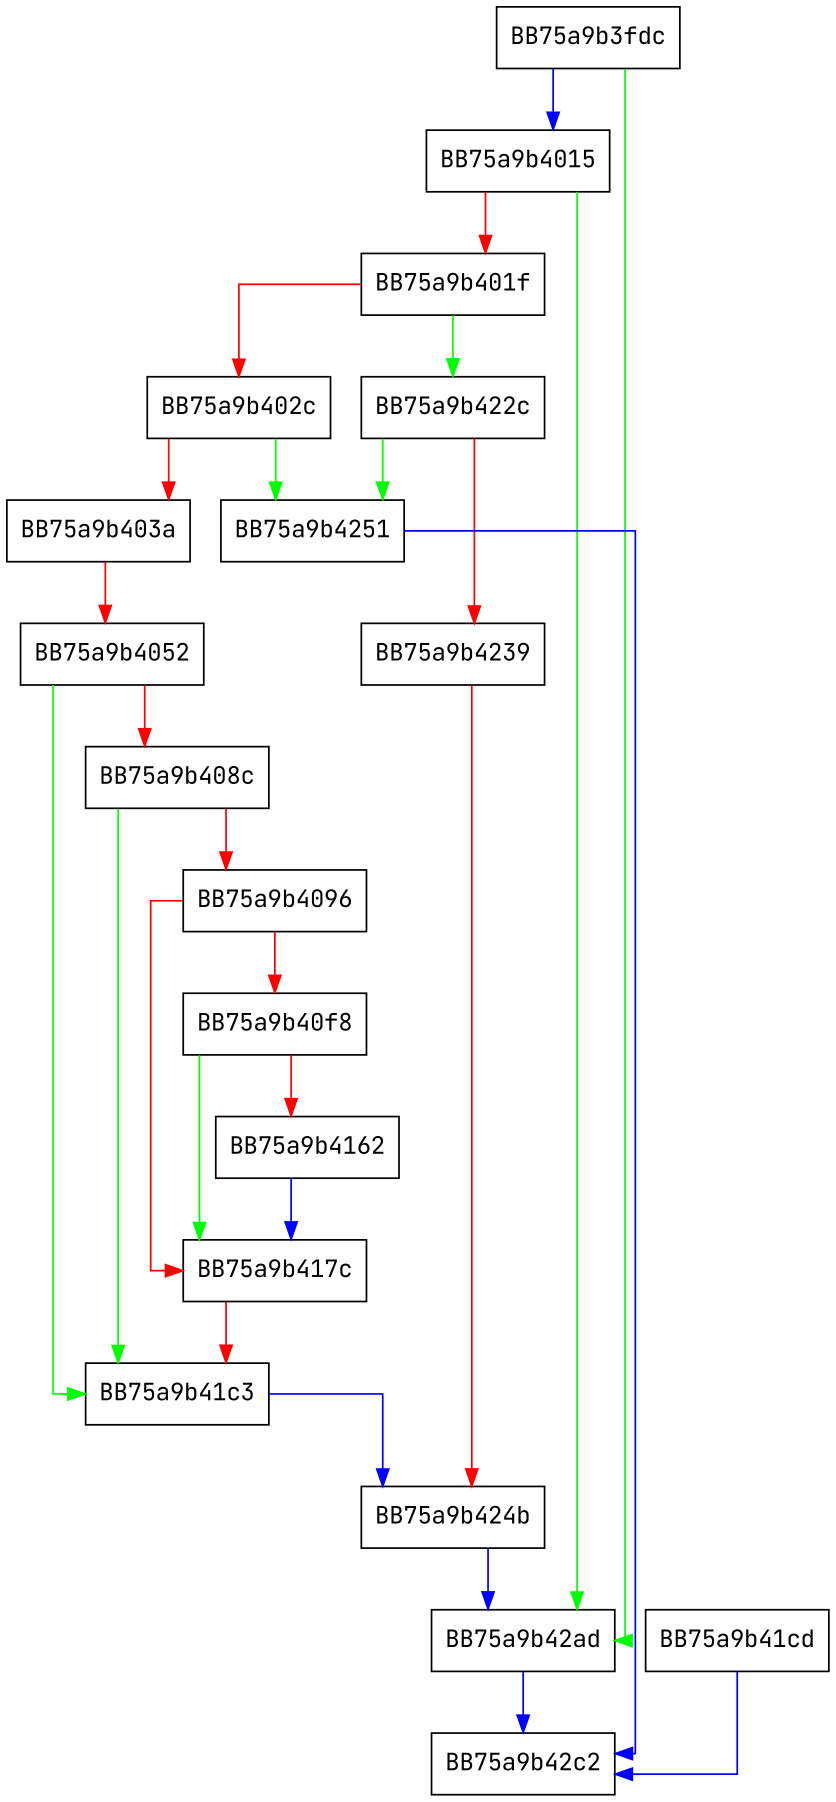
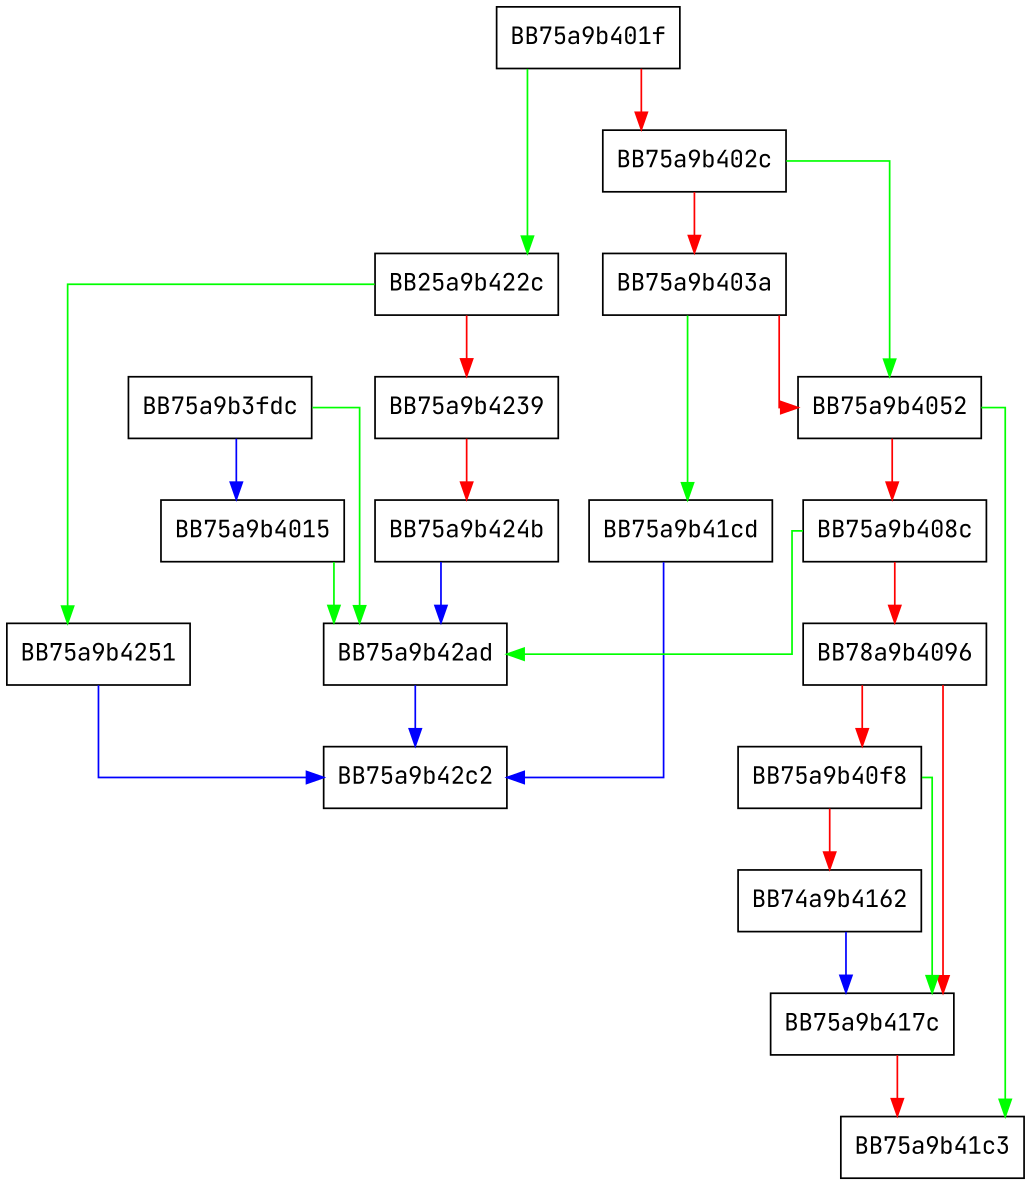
edge "BB75a9b4015" -> "BB75a9b401f": removed
edge "BB75a9b403a" -> "BB75a9b41cd": added
node "BB75a9b422c": label "BB75a9b422c" -> "BB25a9b422c"
edge "BB75a9b402c" -> "BB75a9b4251": now "BB75a9b402c" -> "BB75a9b4052"
node "BB75a9b4096": label "BB75a9b4096" -> "BB78a9b4096"
edge "BB75a9b408c" -> "BB75a9b41c3": now "BB75a9b408c" -> "BB75a9b42ad"
node "BB75a9b4162": label "BB75a9b4162" -> "BB74a9b4162"
edge "BB75a9b41c3" -> "BB75a9b424b": removed
